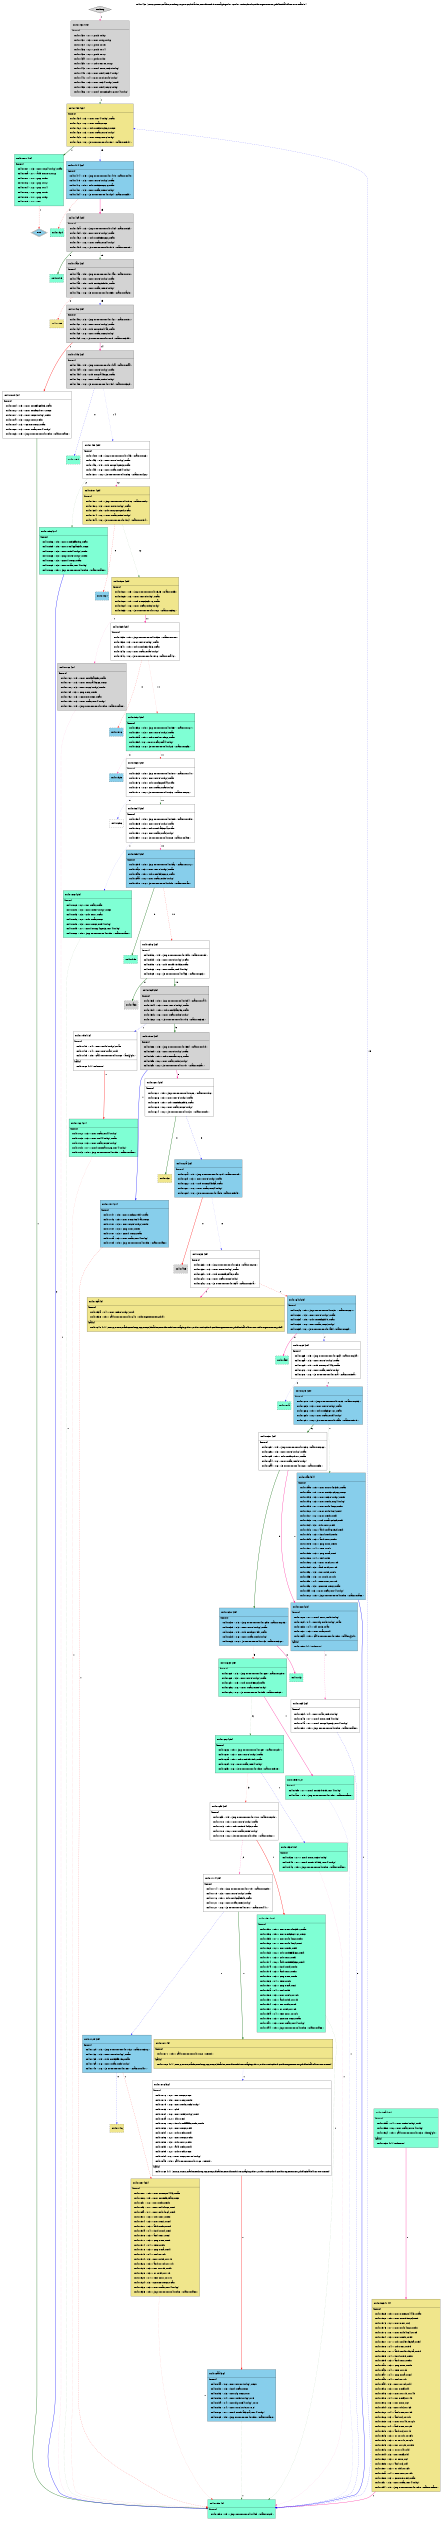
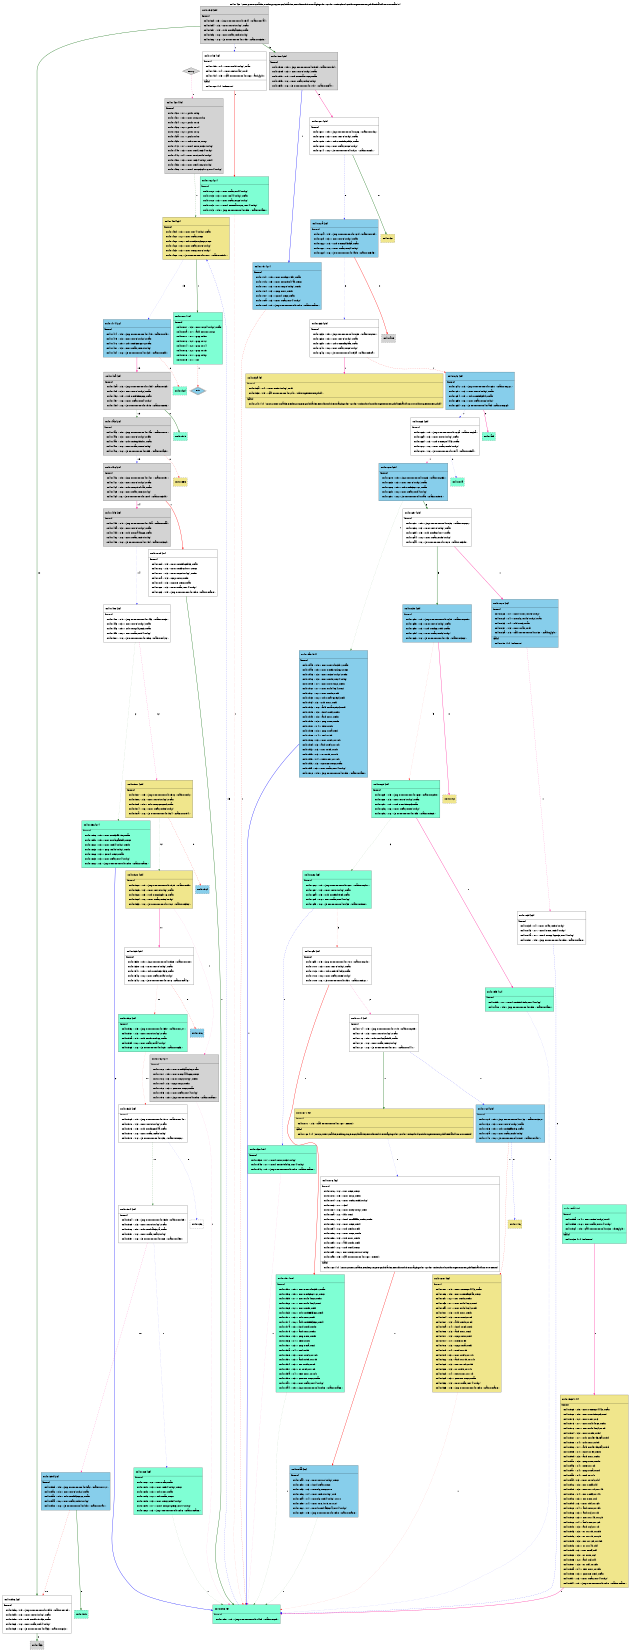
node "Desktop": label "Desktop" -> "Entry"
node "0x40179d": removed
node "0x401b25": removed
edge "0x4015b6 [25]" -> "0x4015cf [25]": reversed
node "0x4017f2": fillcolor aquamarine -> khaki
